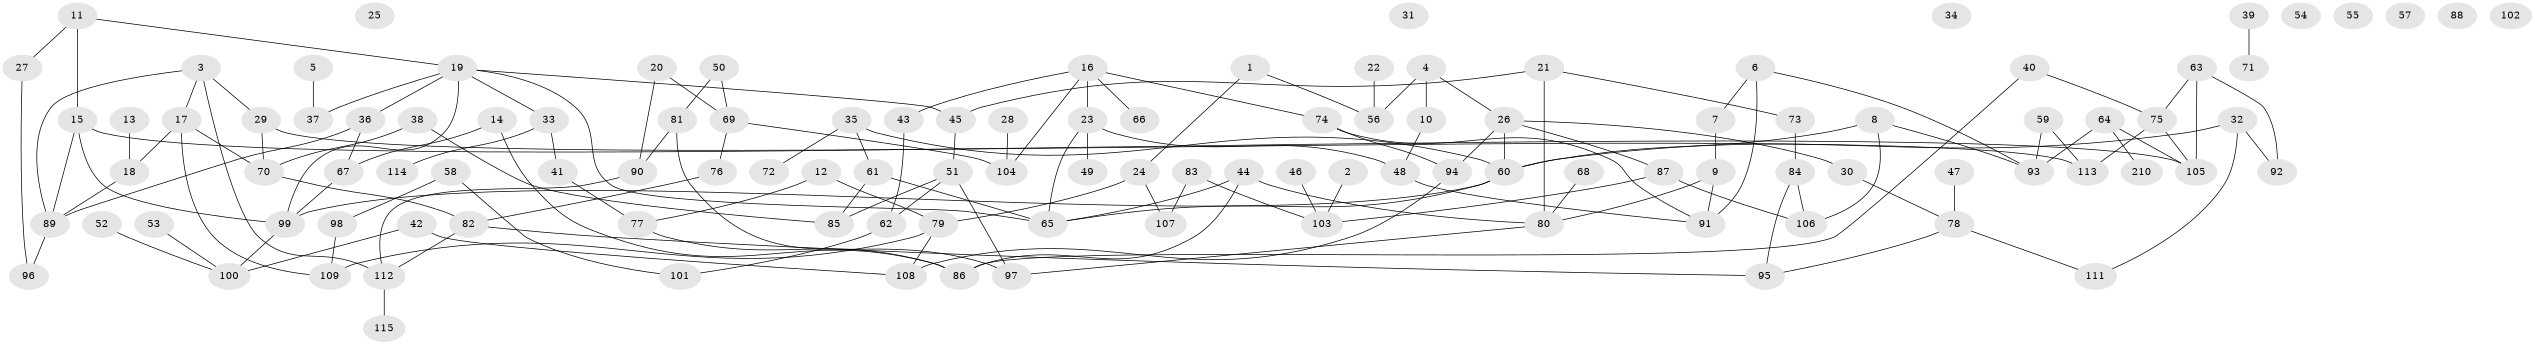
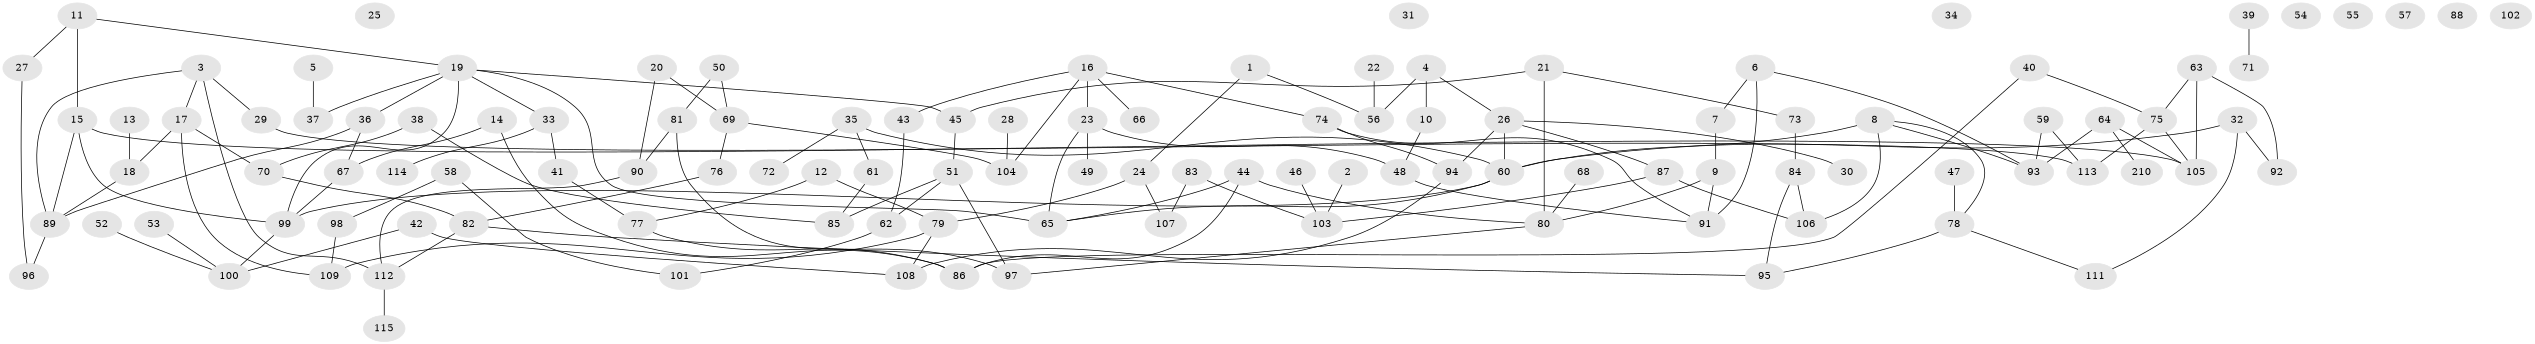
edge "29" -- "70": removed
edge "61" -- "65": removed
edge "30" -- "78": now "8" -- "78"
